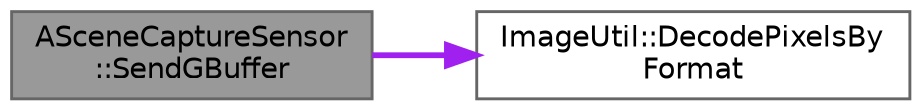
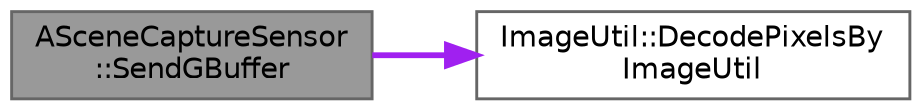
node "ImageUtil::DecodePixelsBy Format": label "ImageUtil::DecodePixelsBy Format" -> "ImageUtil::DecodePixelsBy ImageUtil"
